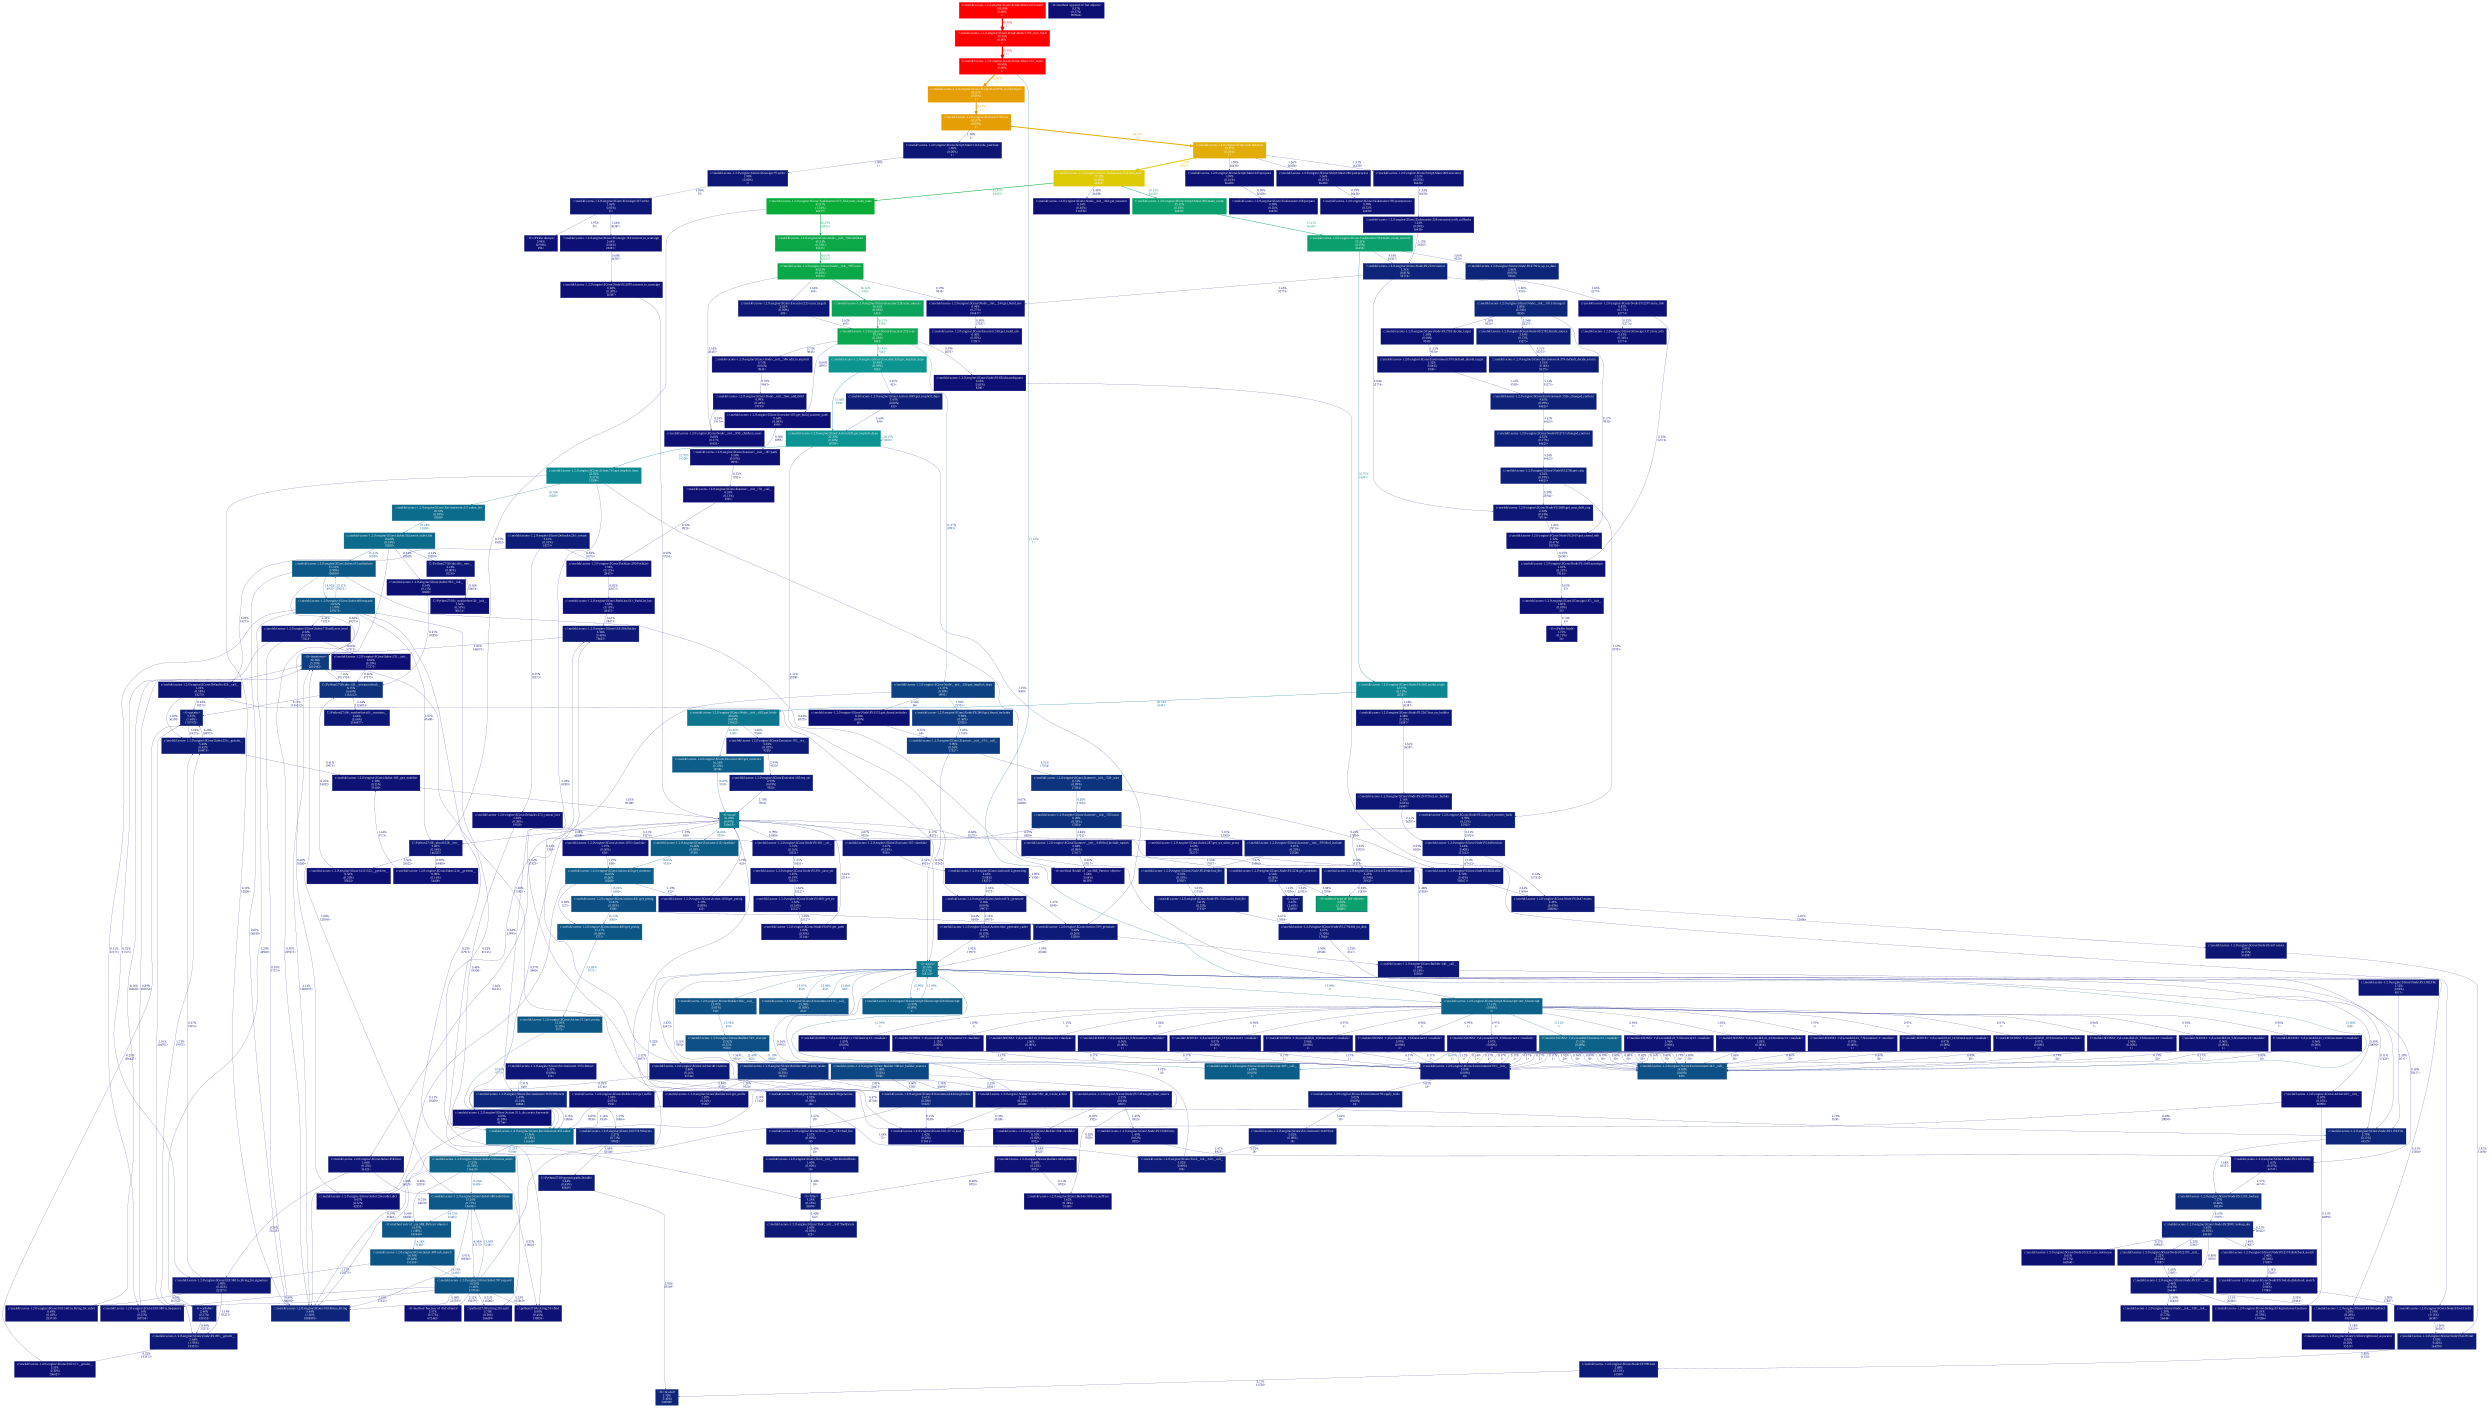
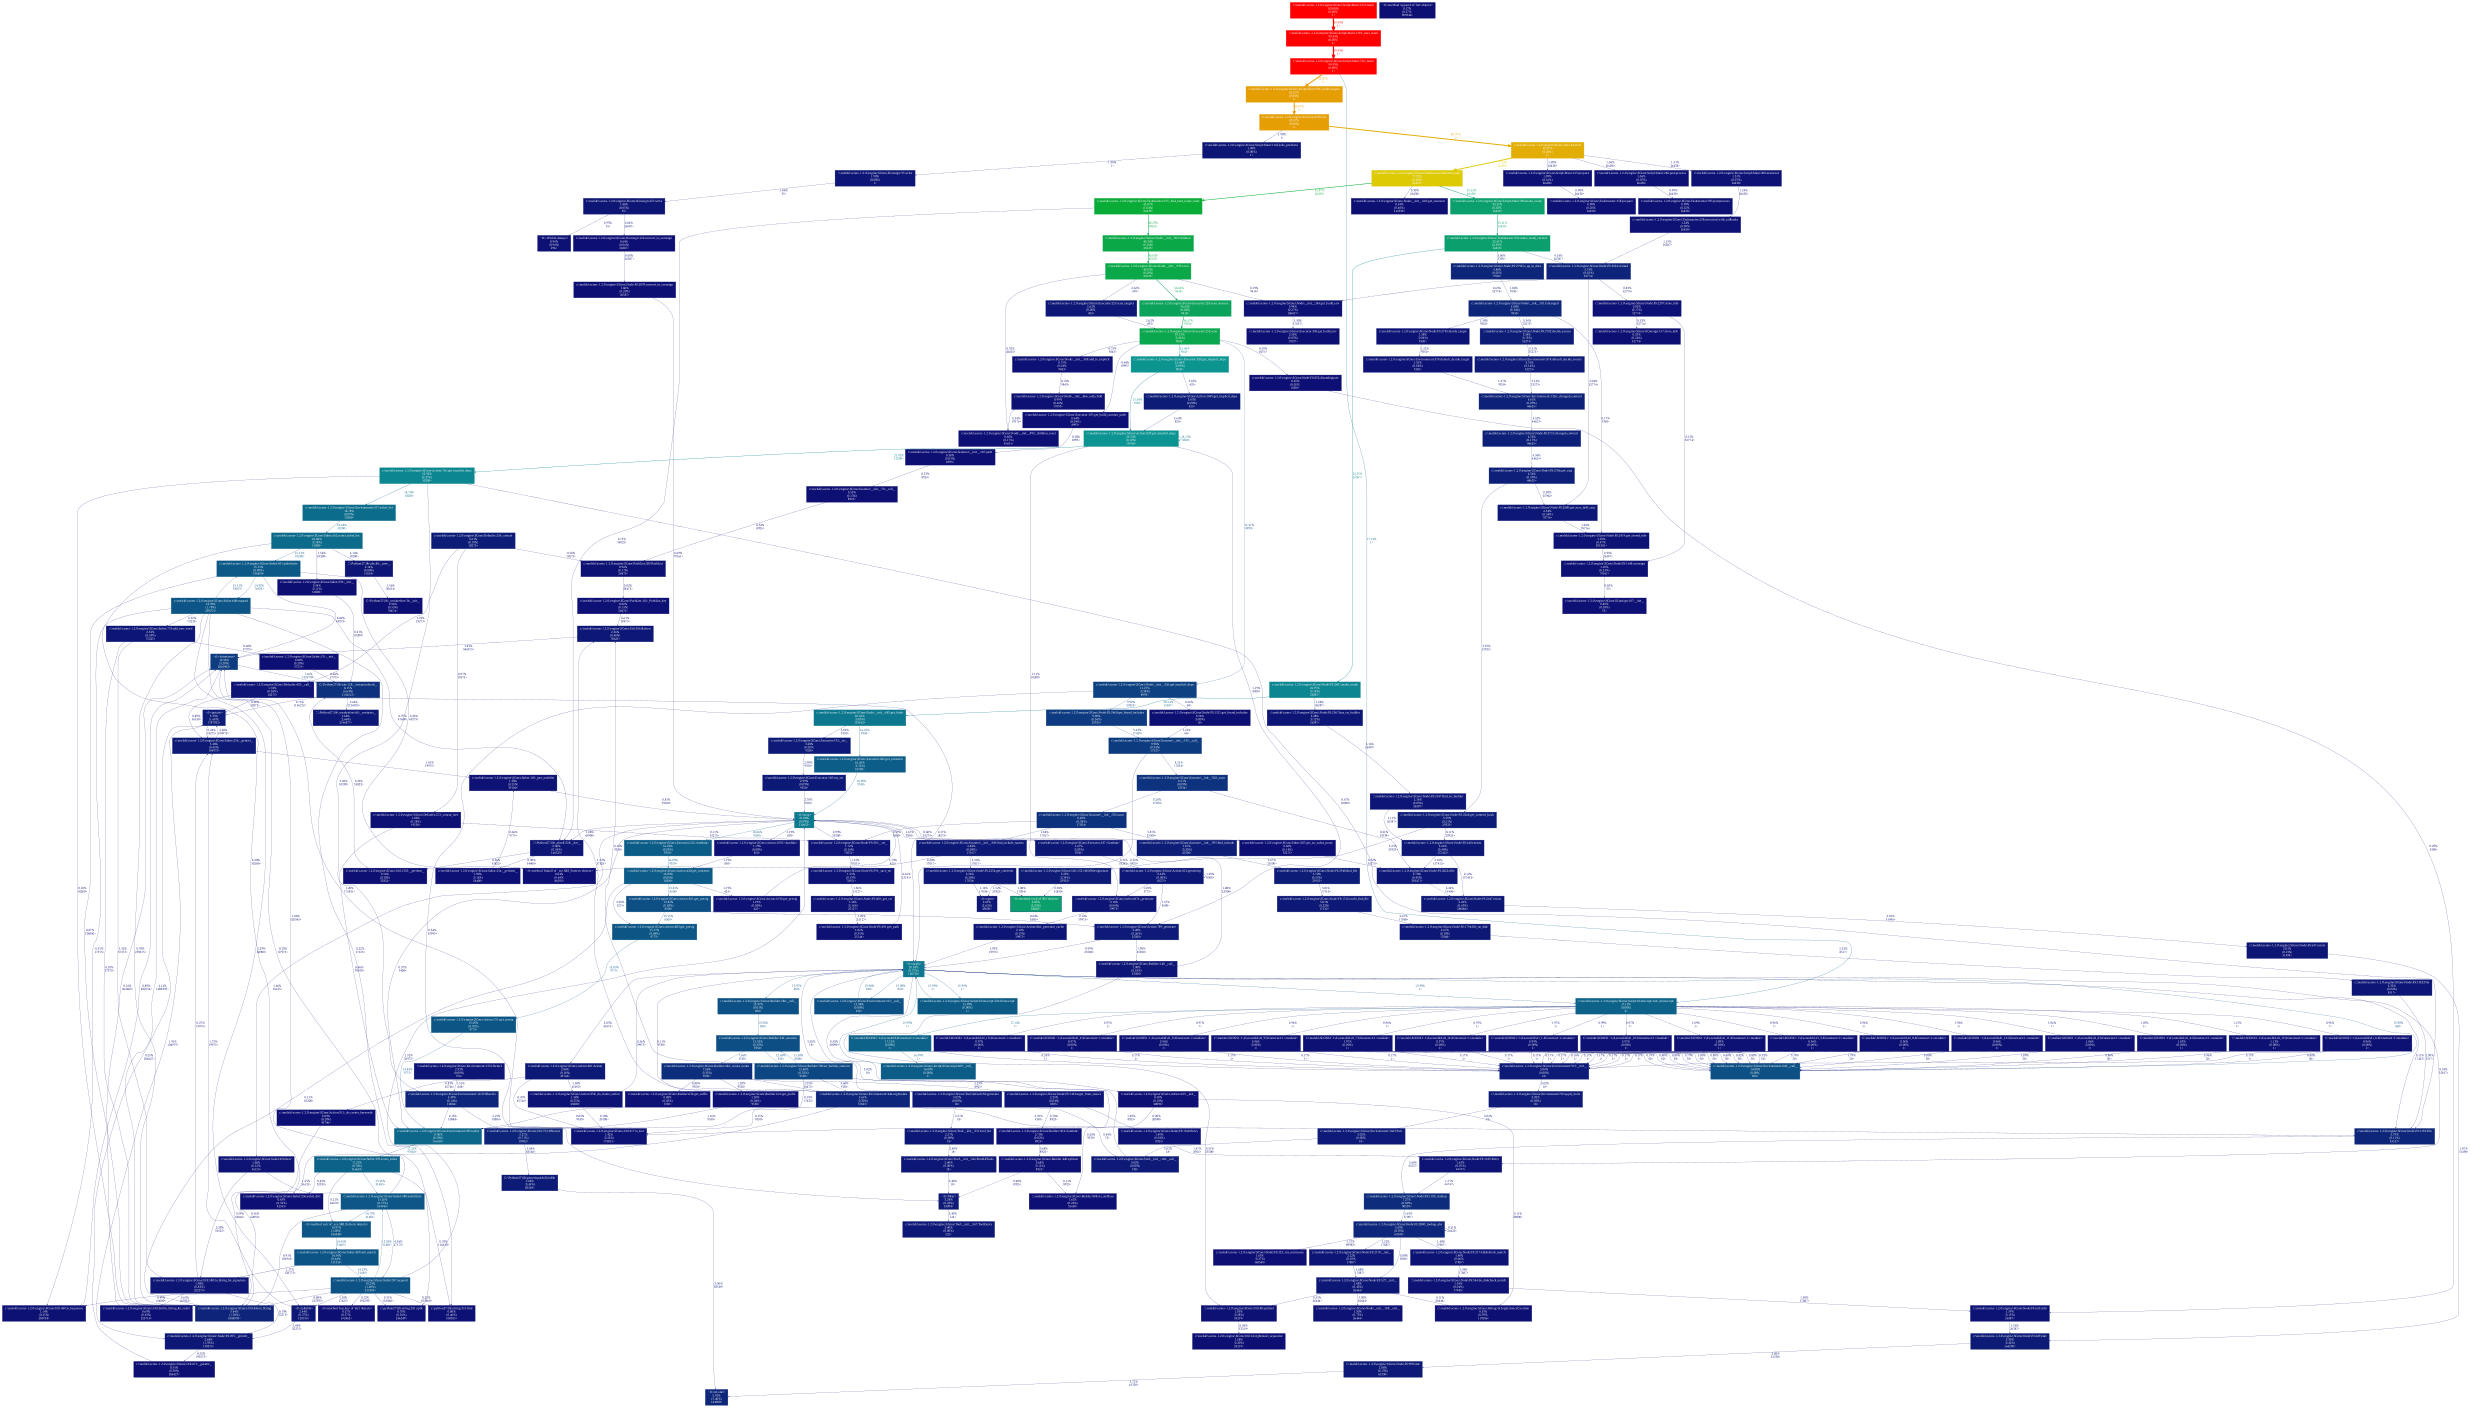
node "~:0:<cPickle.loads> 0.75% (0.75%) 36×": removed
